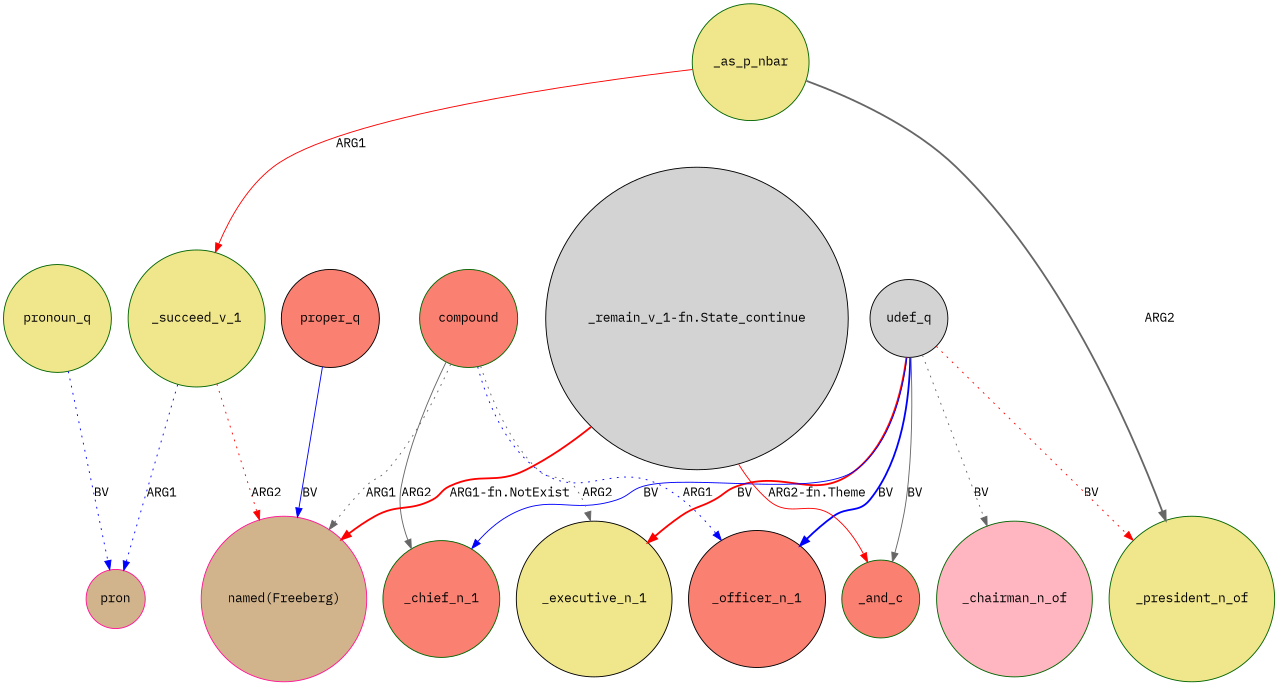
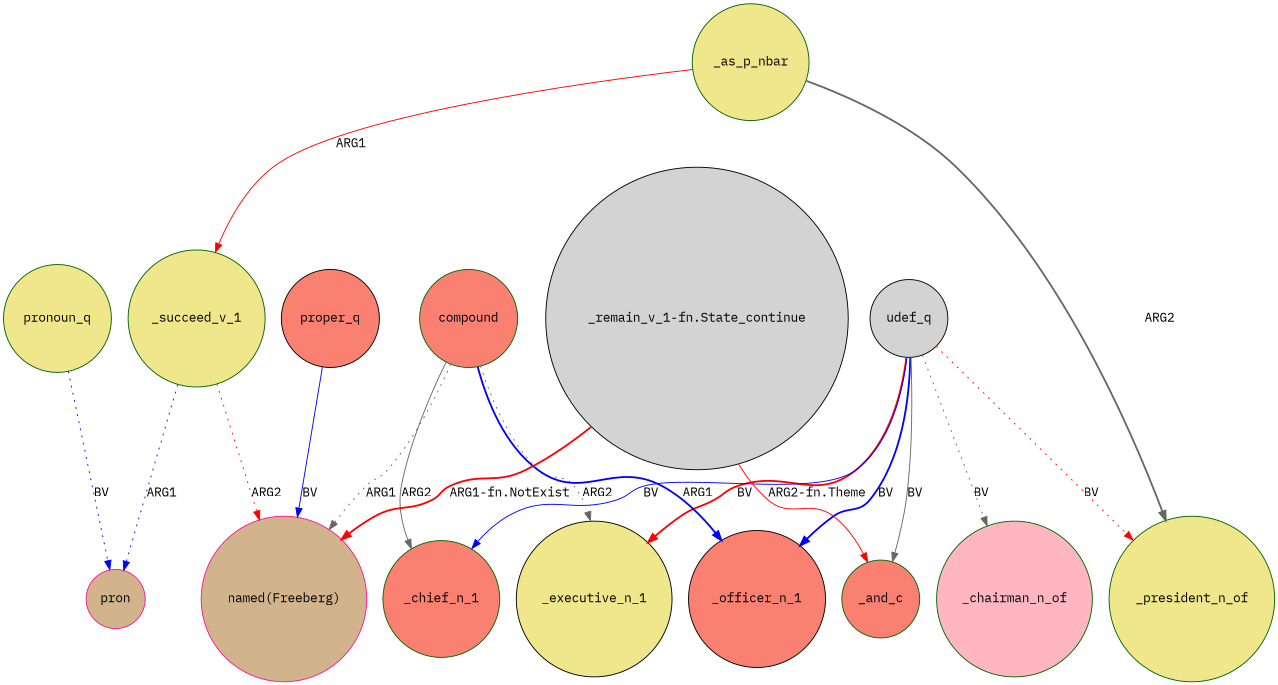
edge "compound" -> "_officer_n_1": style dotted -> bold
